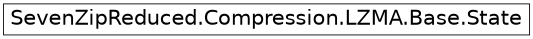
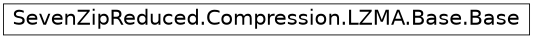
node "SevenZipReduced.Compression.LZMA.Base.State": label "SevenZipReduced.Compression.LZMA.Base.State" -> "SevenZipReduced.Compression.LZMA.Base.Base"
